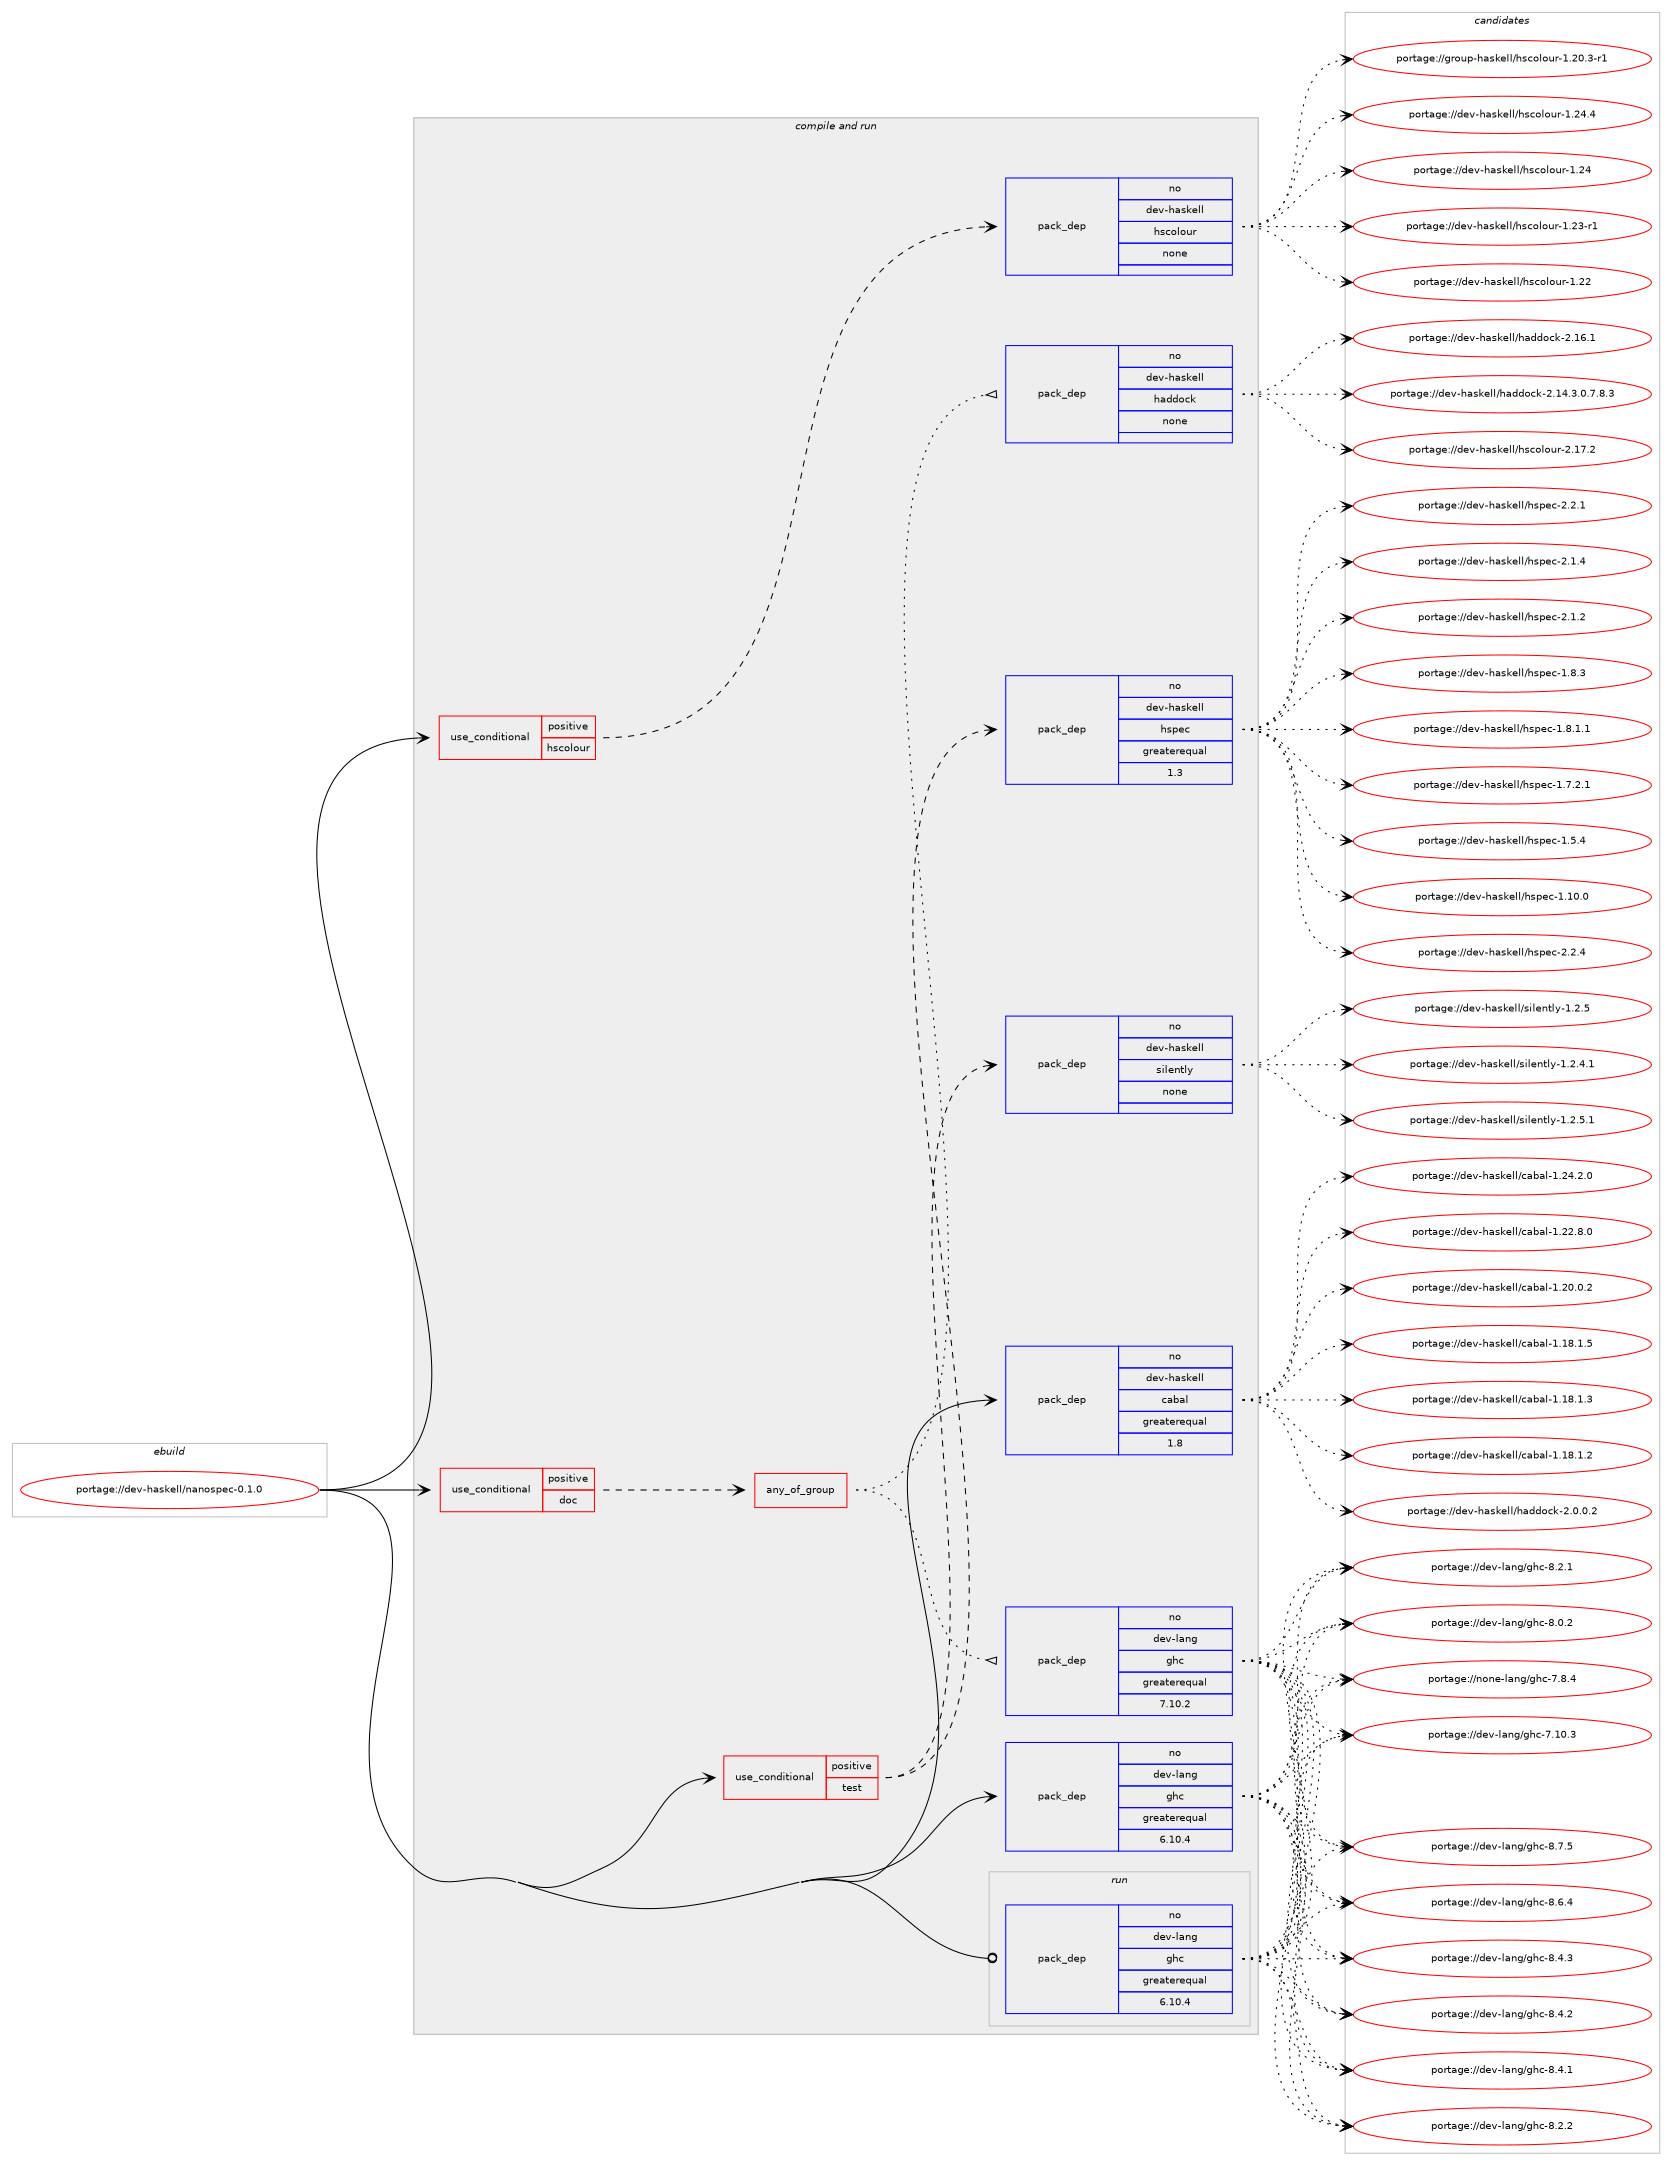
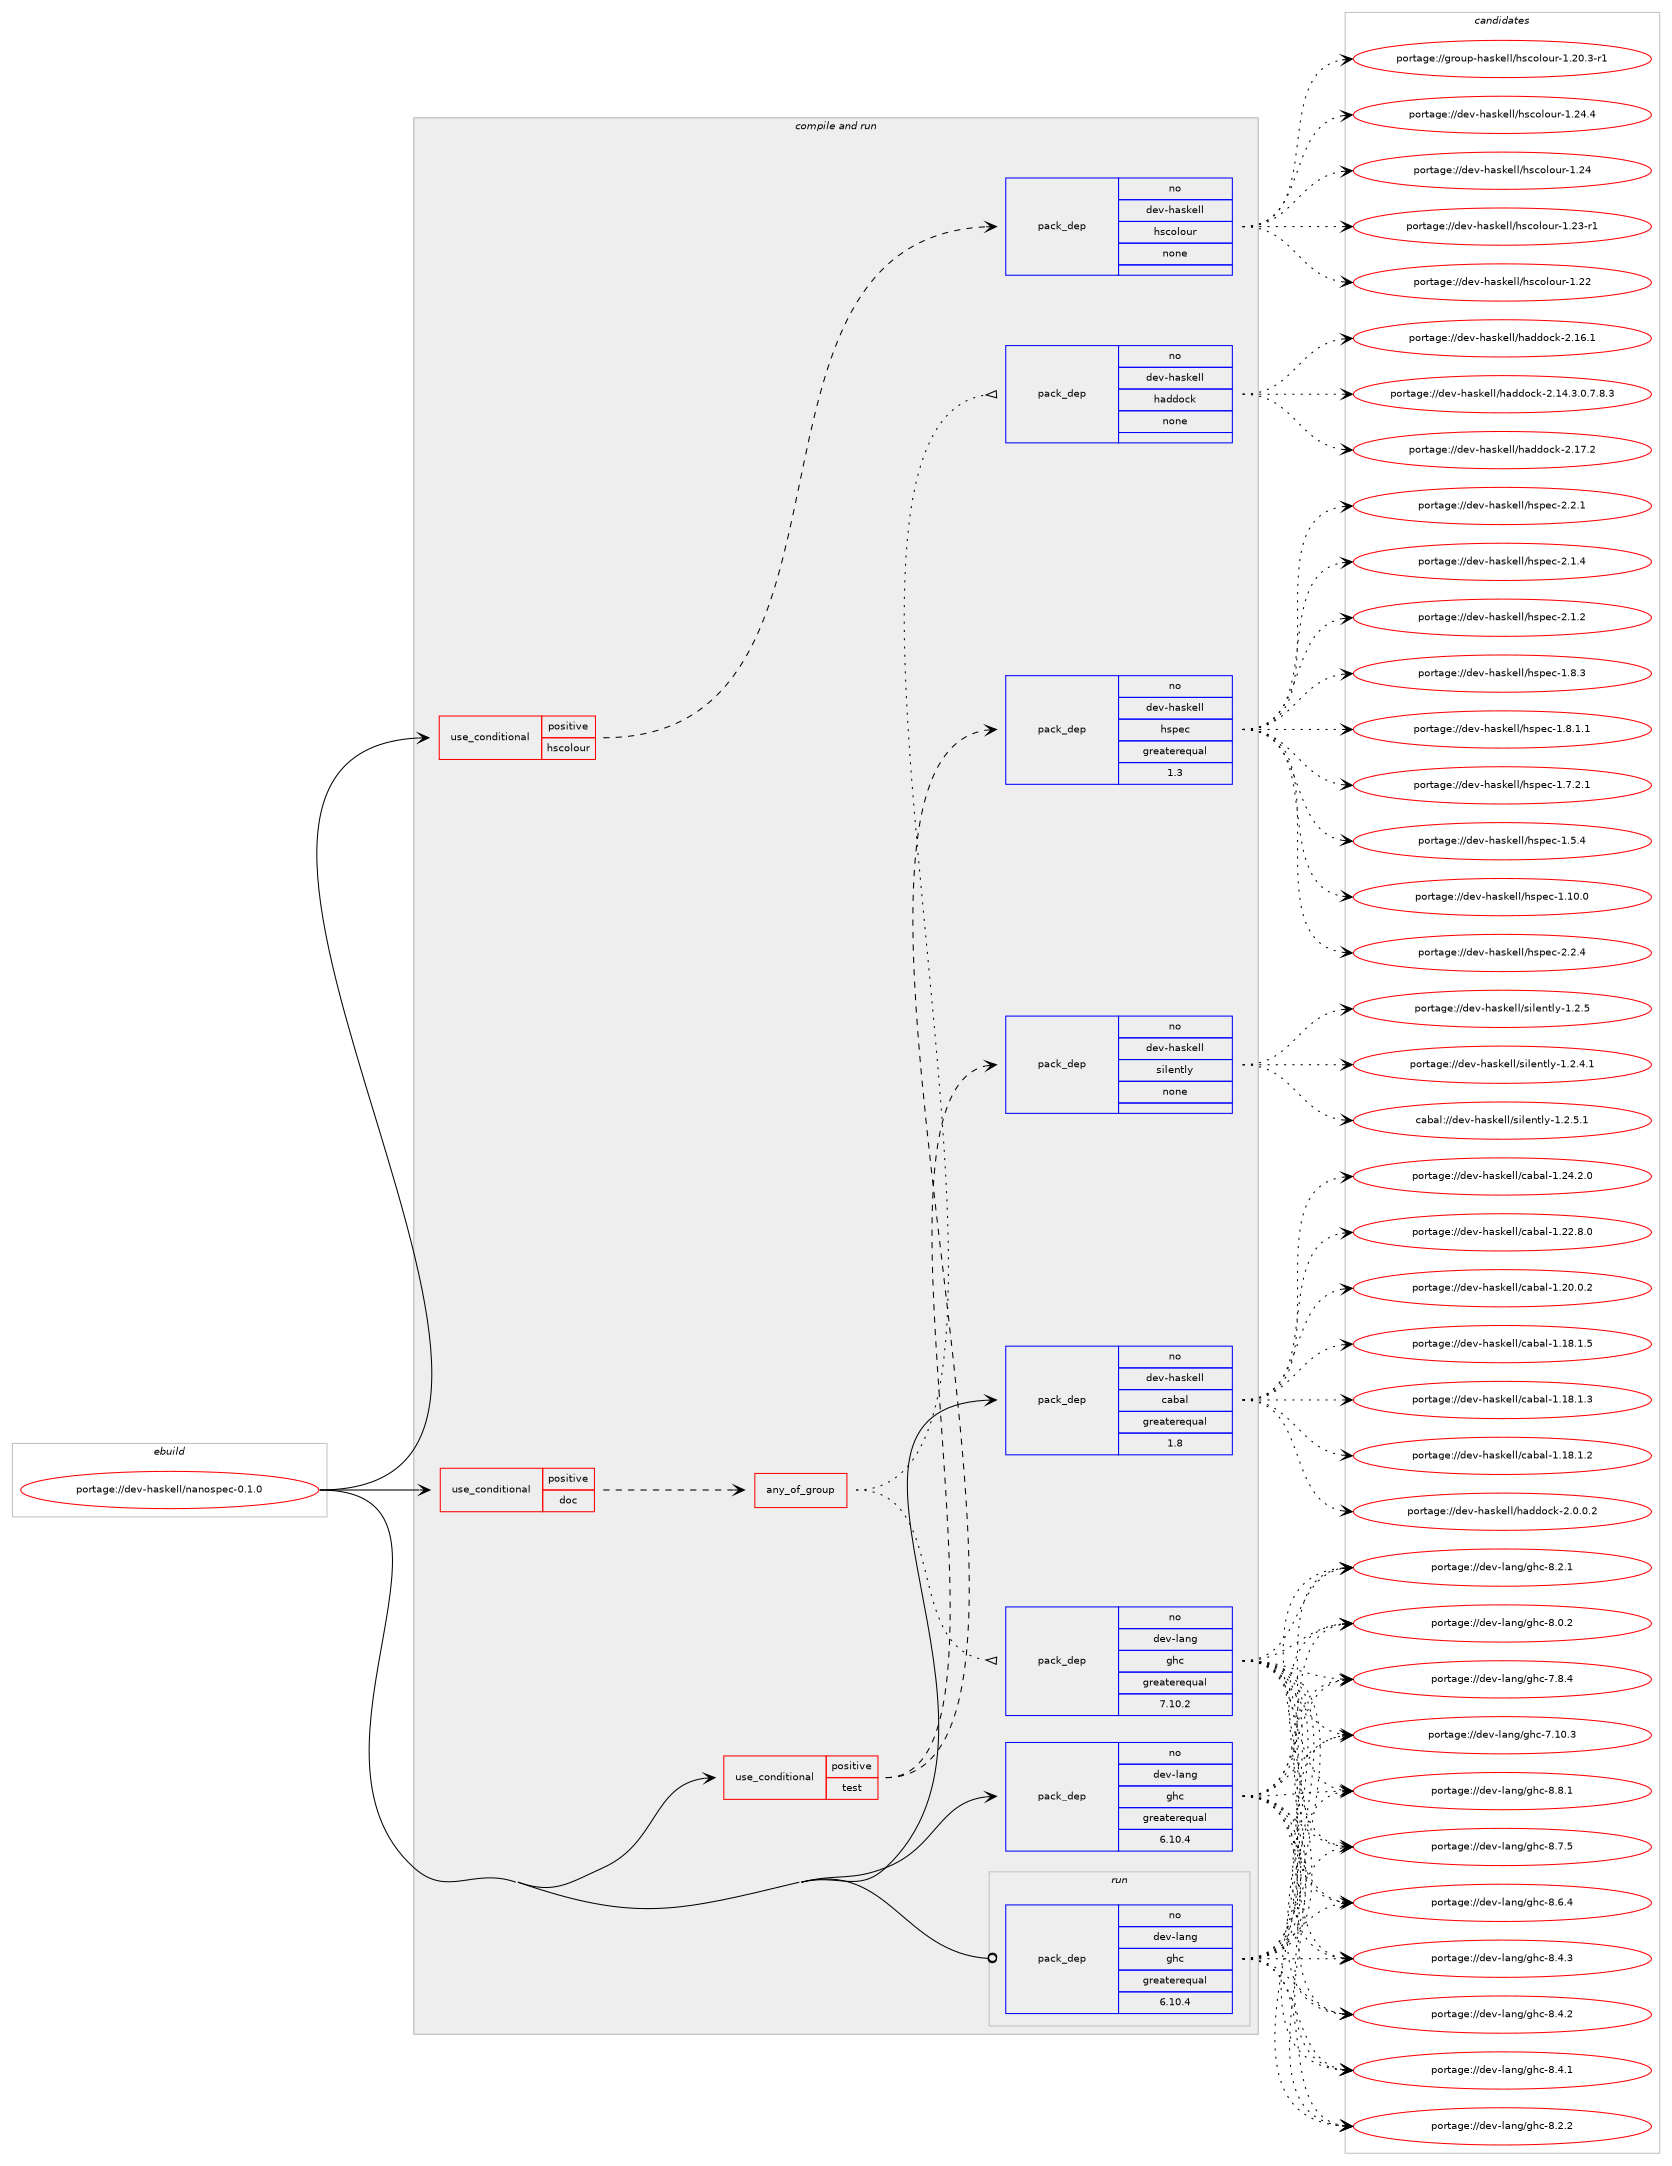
node "portage://dev-haskell/hscolour-2.17.2": label "portage://dev-haskell/hscolour-2.17.2" -> "portage://dev-haskell/haddock-2.17.2"
node "portage://dev-haskell/silently-1.2.5.1": label "portage://dev-haskell/silently-1.2.5.1" -> "cabal://dev-haskell/silently-1.2.5.1"
node "portage://none-lang/ghc-7.8.4": label "portage://none-lang/ghc-7.8.4" -> "portage://dev-lang/ghc-7.8.4"
node "portage://dev-lang/ghc-8.8.1": added
